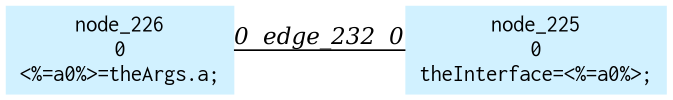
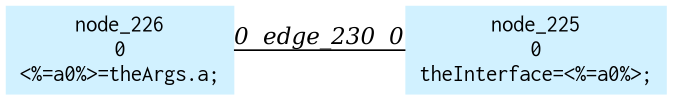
edge "node_226 0 <%=a0%>=theArgs.a;" -- "node_225 0 theInterface=<%=a0%>;": label "edge_232" -> "edge_230"
